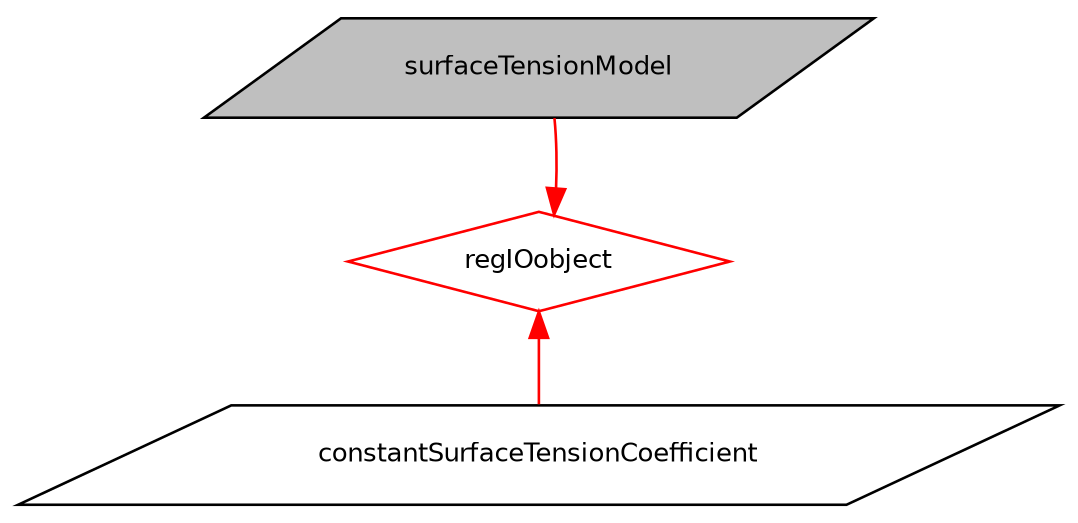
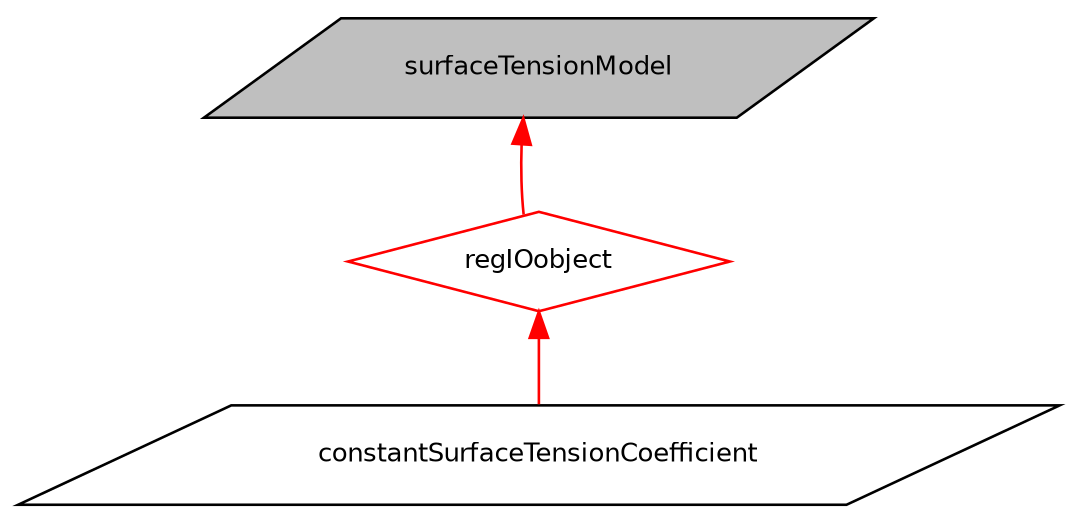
edge "surfaceTensionModel" -> "regIOobject": reversed
